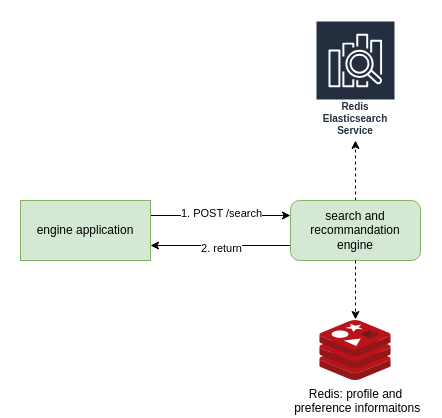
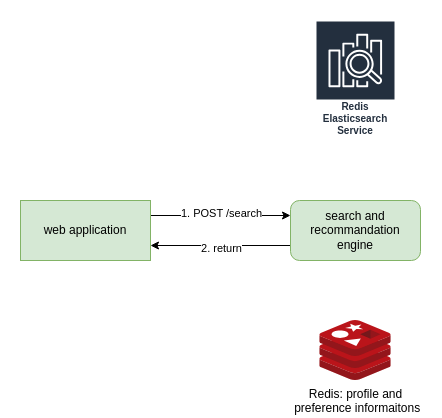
edge "search and recommandation engine" -> "Redis Elasticsearch Service": removed
node "engine application": label "engine application" -> "web application"
edge "search and recommandation engine" -> "Redis: profile and preference informaitons": removed
